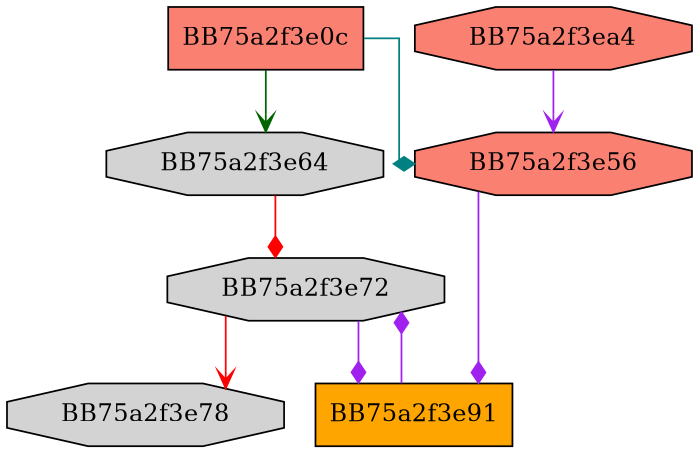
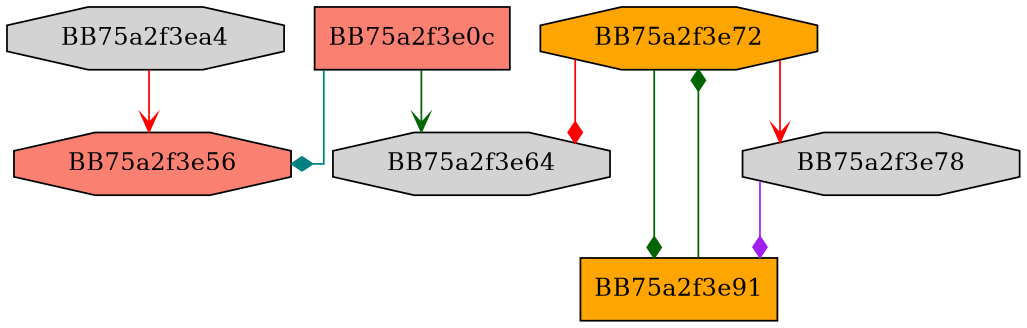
node "BB75a2f3ea4": fillcolor salmon -> lightgrey
edge "BB75a2f3ea4" -> "BB75a2f3e56": color purple -> red
edge "BB75a2f3e64" -> "BB75a2f3e72": reversed
edge "BB75a2f3e56" -> "BB75a2f3e91": now "BB75a2f3e78" -> "BB75a2f3e91"
node "BB75a2f3e72": fillcolor lightgrey -> orange
edge "BB75a2f3e72" -> "BB75a2f3e91": color purple -> darkgreen
edge "BB75a2f3e91" -> "BB75a2f3e72": color purple -> darkgreen
